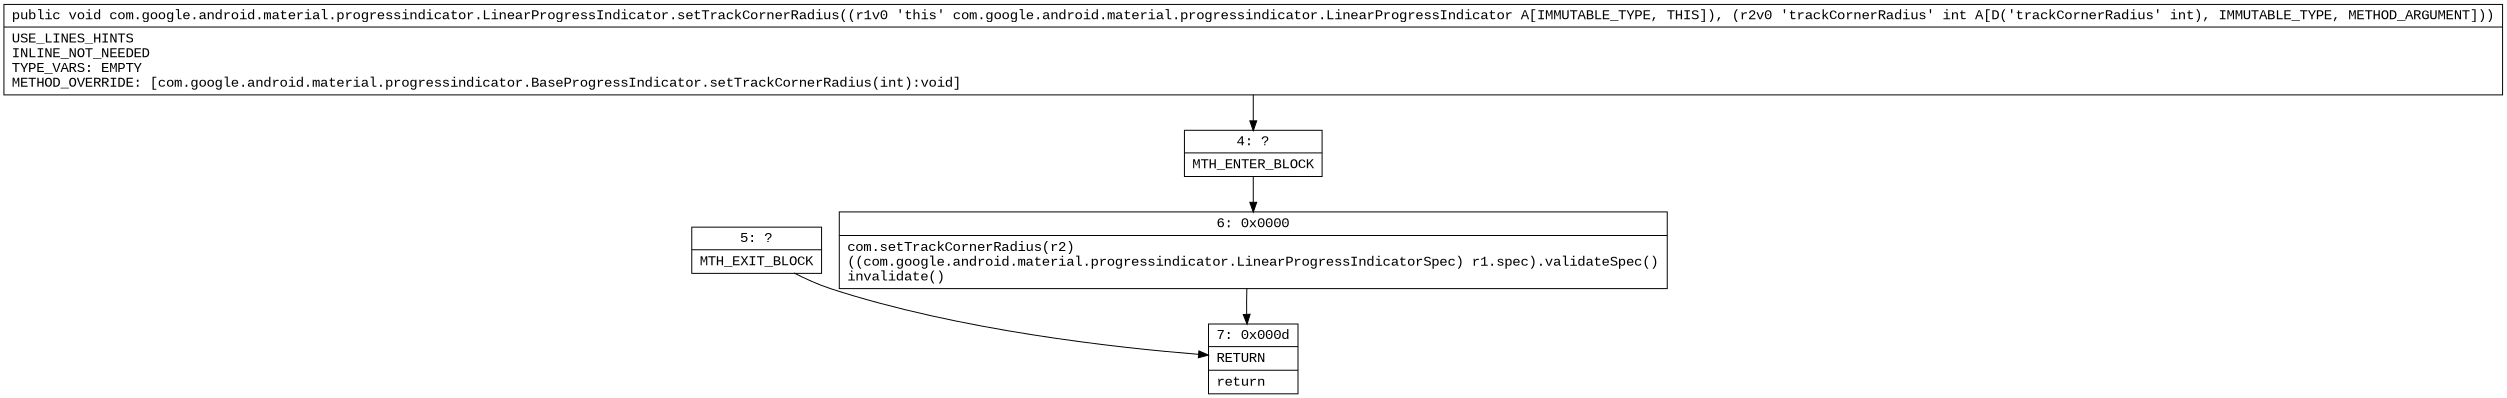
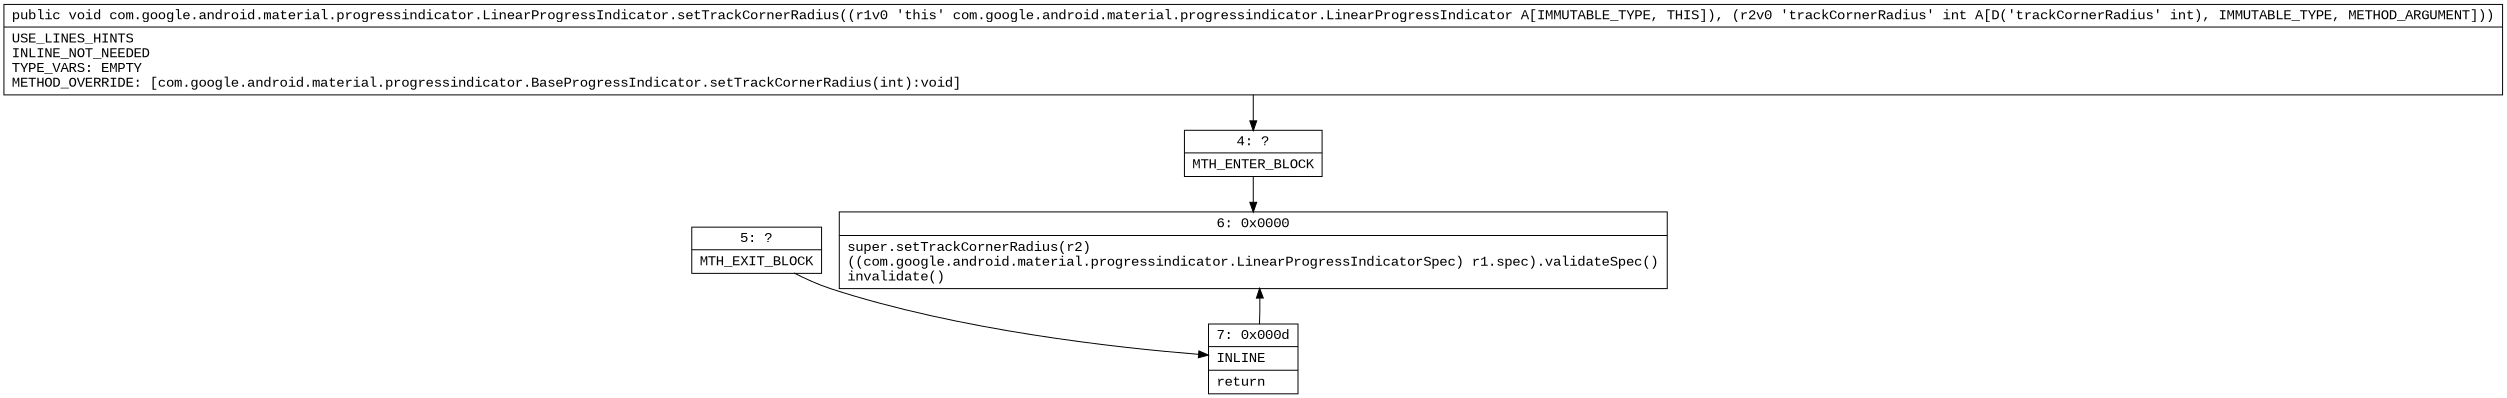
node "6: 0x0000": text "com.setTrackCornerRadius(r2)" -> "super.setTrackCornerRadius(r2)"
edge "6: 0x0000" -> "7: 0x000d": reversed
node "7: 0x000d": text "RETURN" -> "INLINE"
